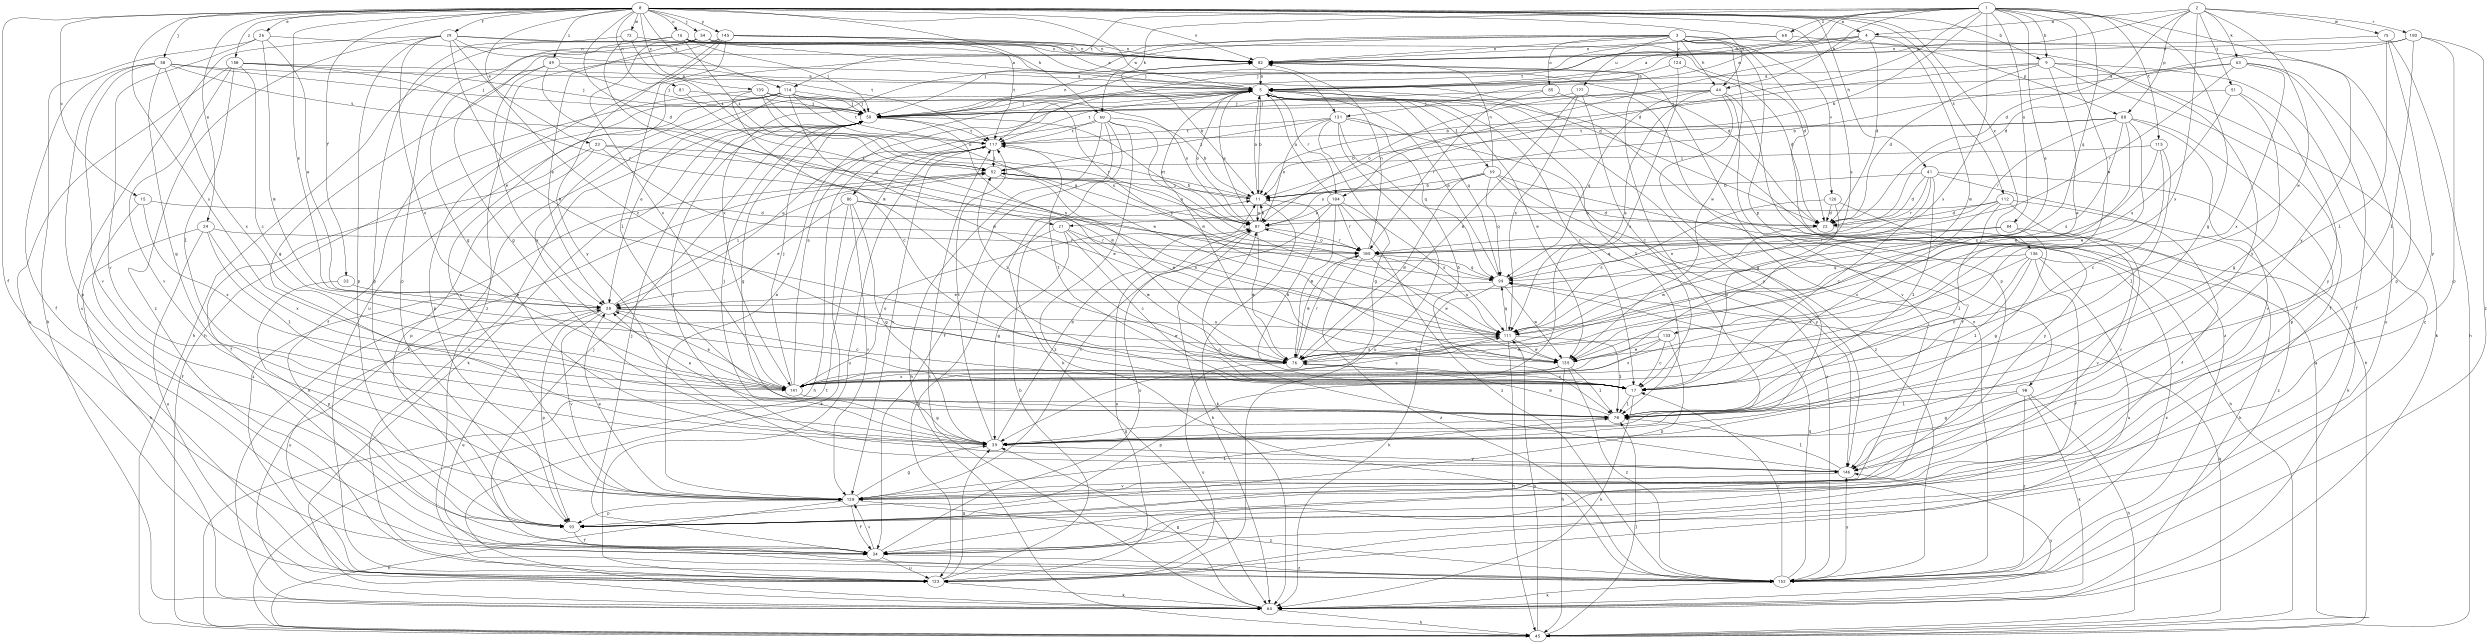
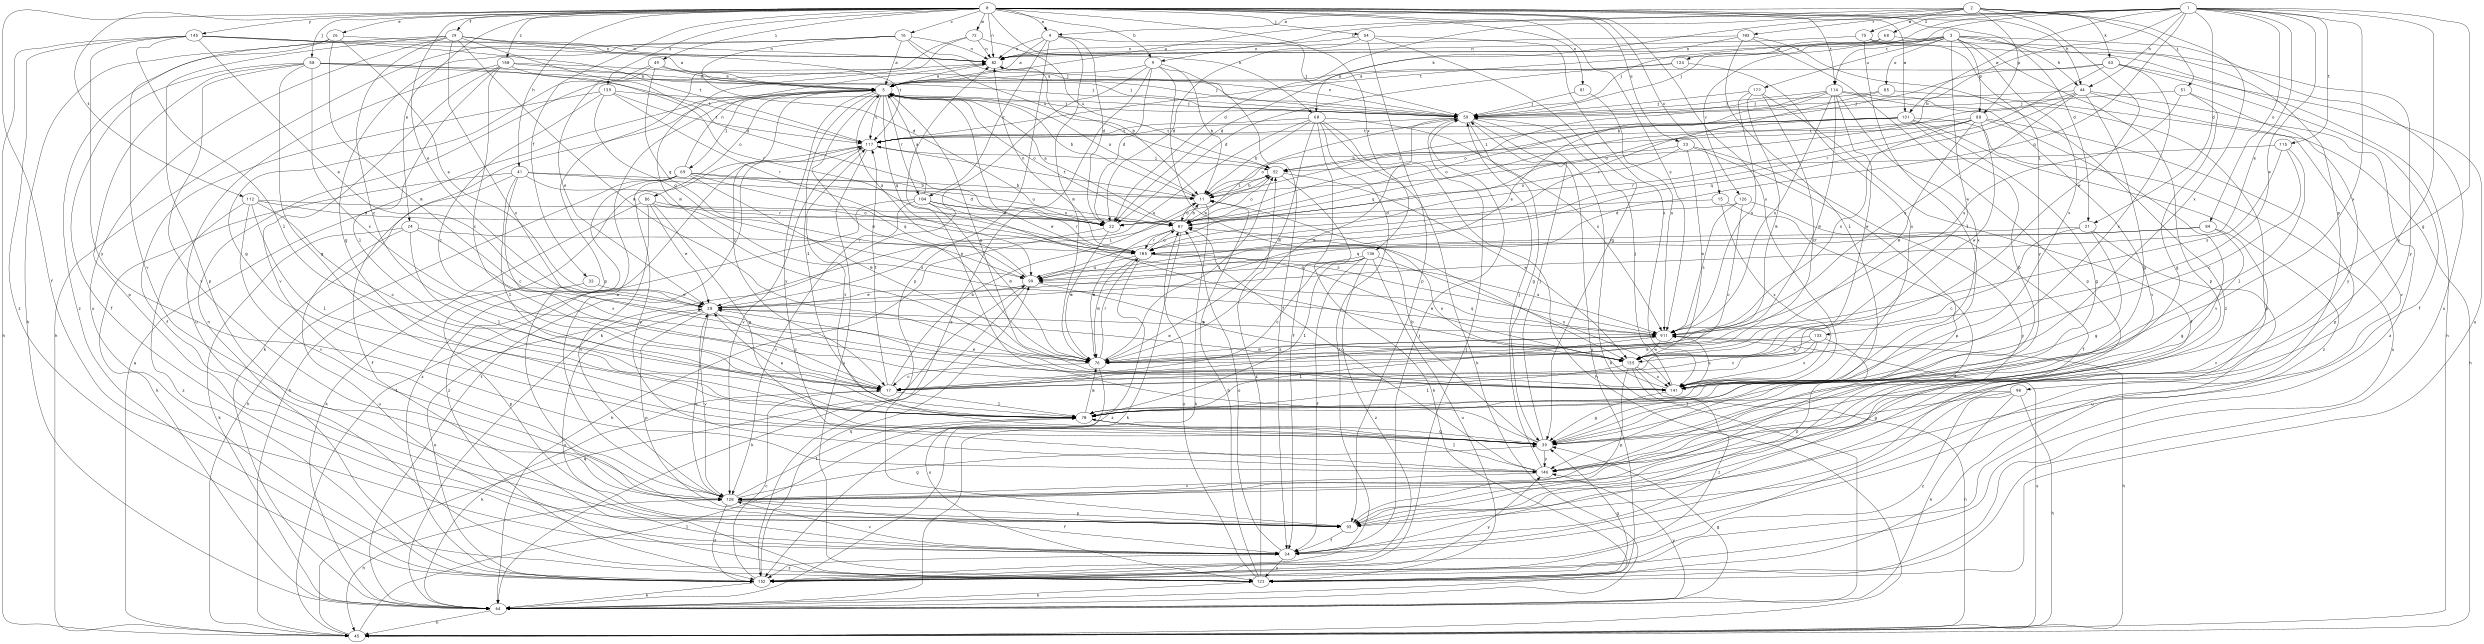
edge "21" -> "76": now "60" -> "76"
node "111": label "111" -> "911"
